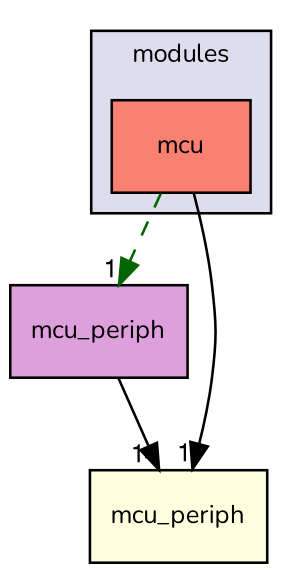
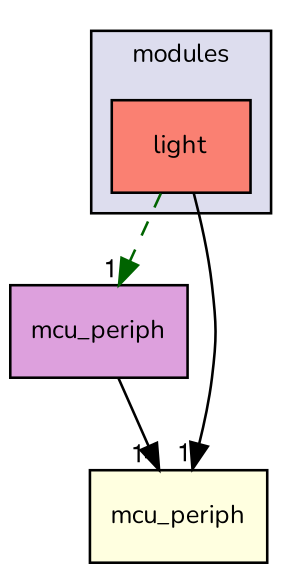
node "mcu": label "mcu" -> "light"
